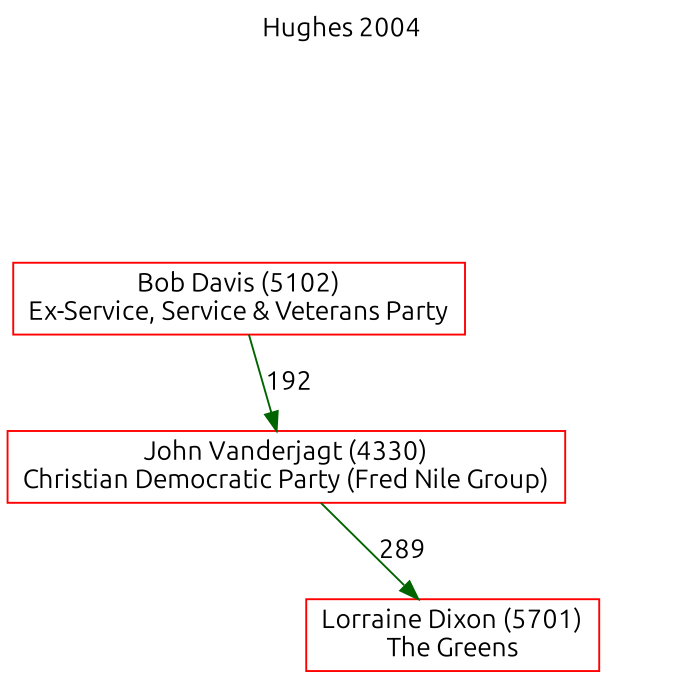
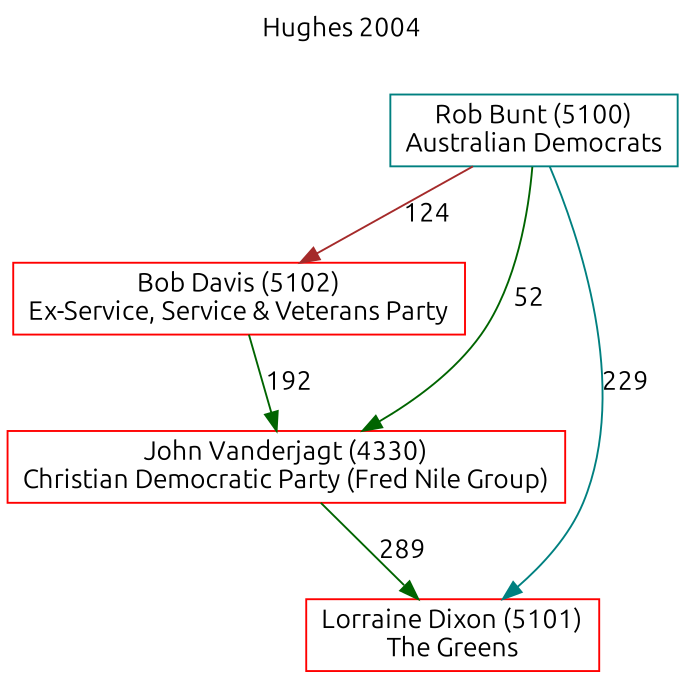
node "Rob Bunt (5100) Australian Democrats": added
node "Lorraine Dixon (5701) The Greens": label "Lorraine Dixon (5701) The Greens" -> "Lorraine Dixon (5101) The Greens"
